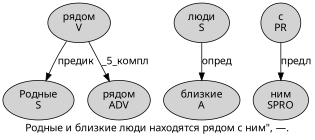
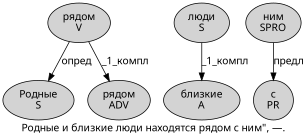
edge "с PR" -> "ним SPRO": reversed
edge "рядом V" -> "Родные S": label "предик" -> "опред"
edge "рядом V" -> "рядом ADV": label "_5_компл" -> "_1_компл"
edge "люди S" -> "близкие A": label "опред" -> "_1_компл"
